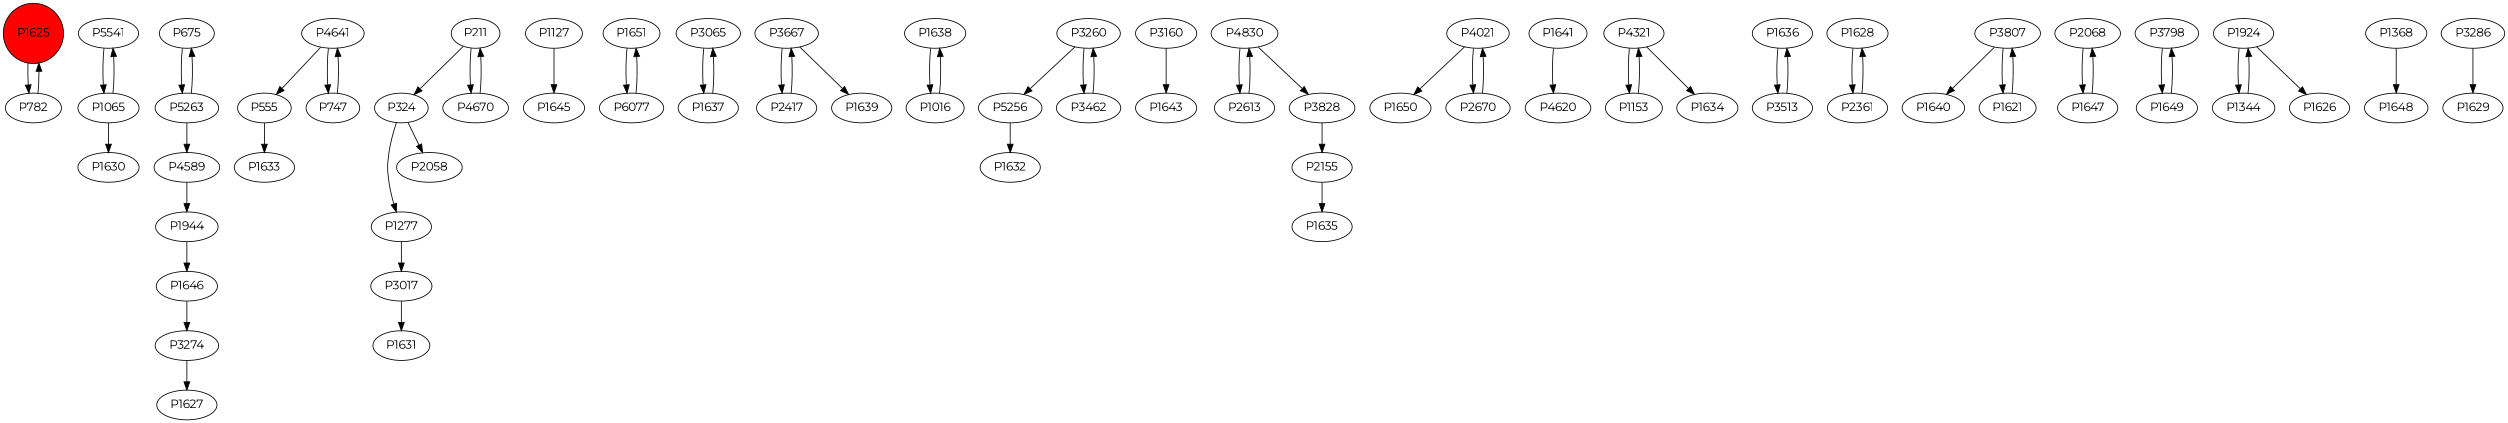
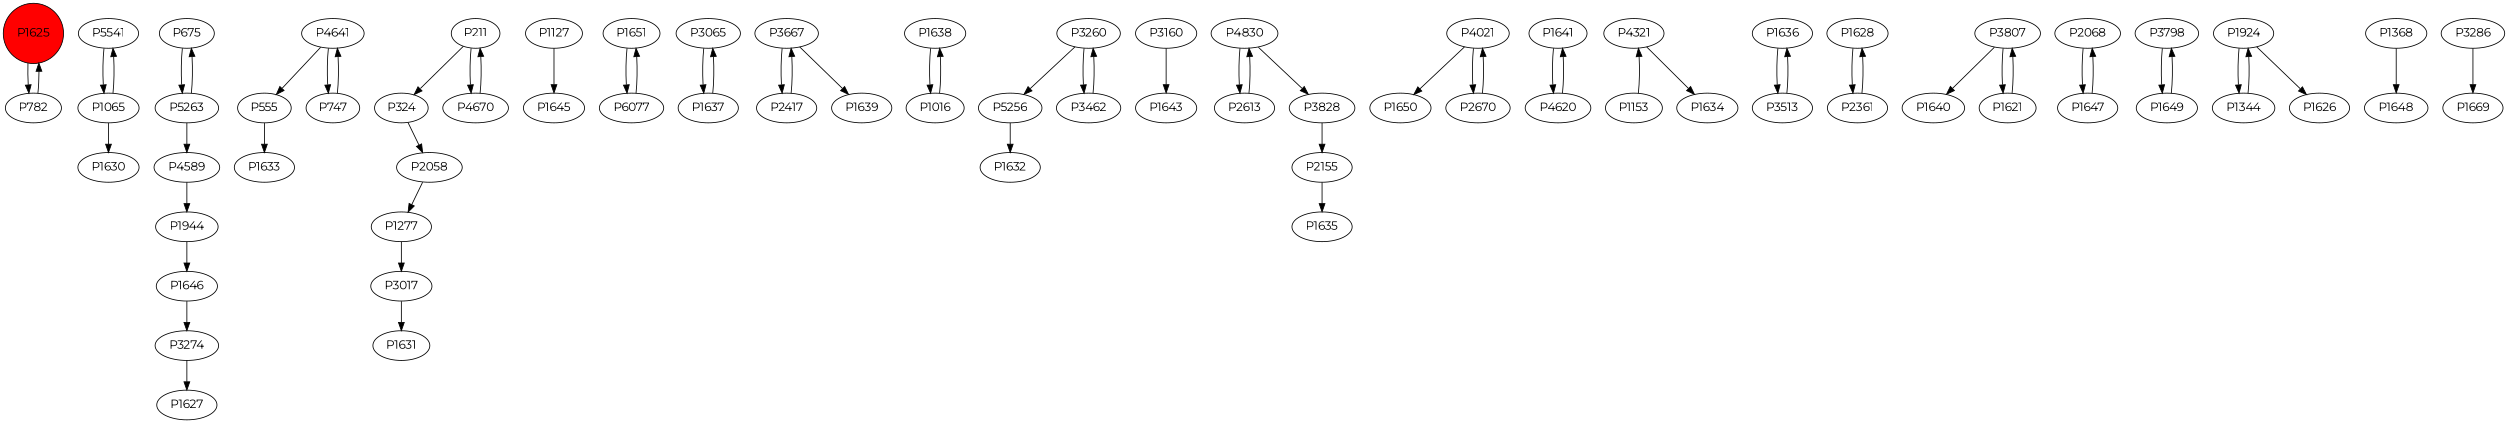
edge "P4321" -> "P1153": removed
edge "P4620" -> "P1641": added
node "P1629": label "P1629" -> "P1669"
edge "P324" -> "P1277": now "P2058" -> "P1277"
